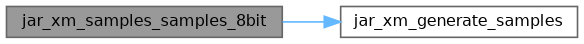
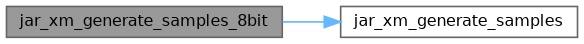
node "jar_xm_samples_samples_8bit": label "jar_xm_samples_samples_8bit" -> "jar_xm_generate_samples_8bit"
